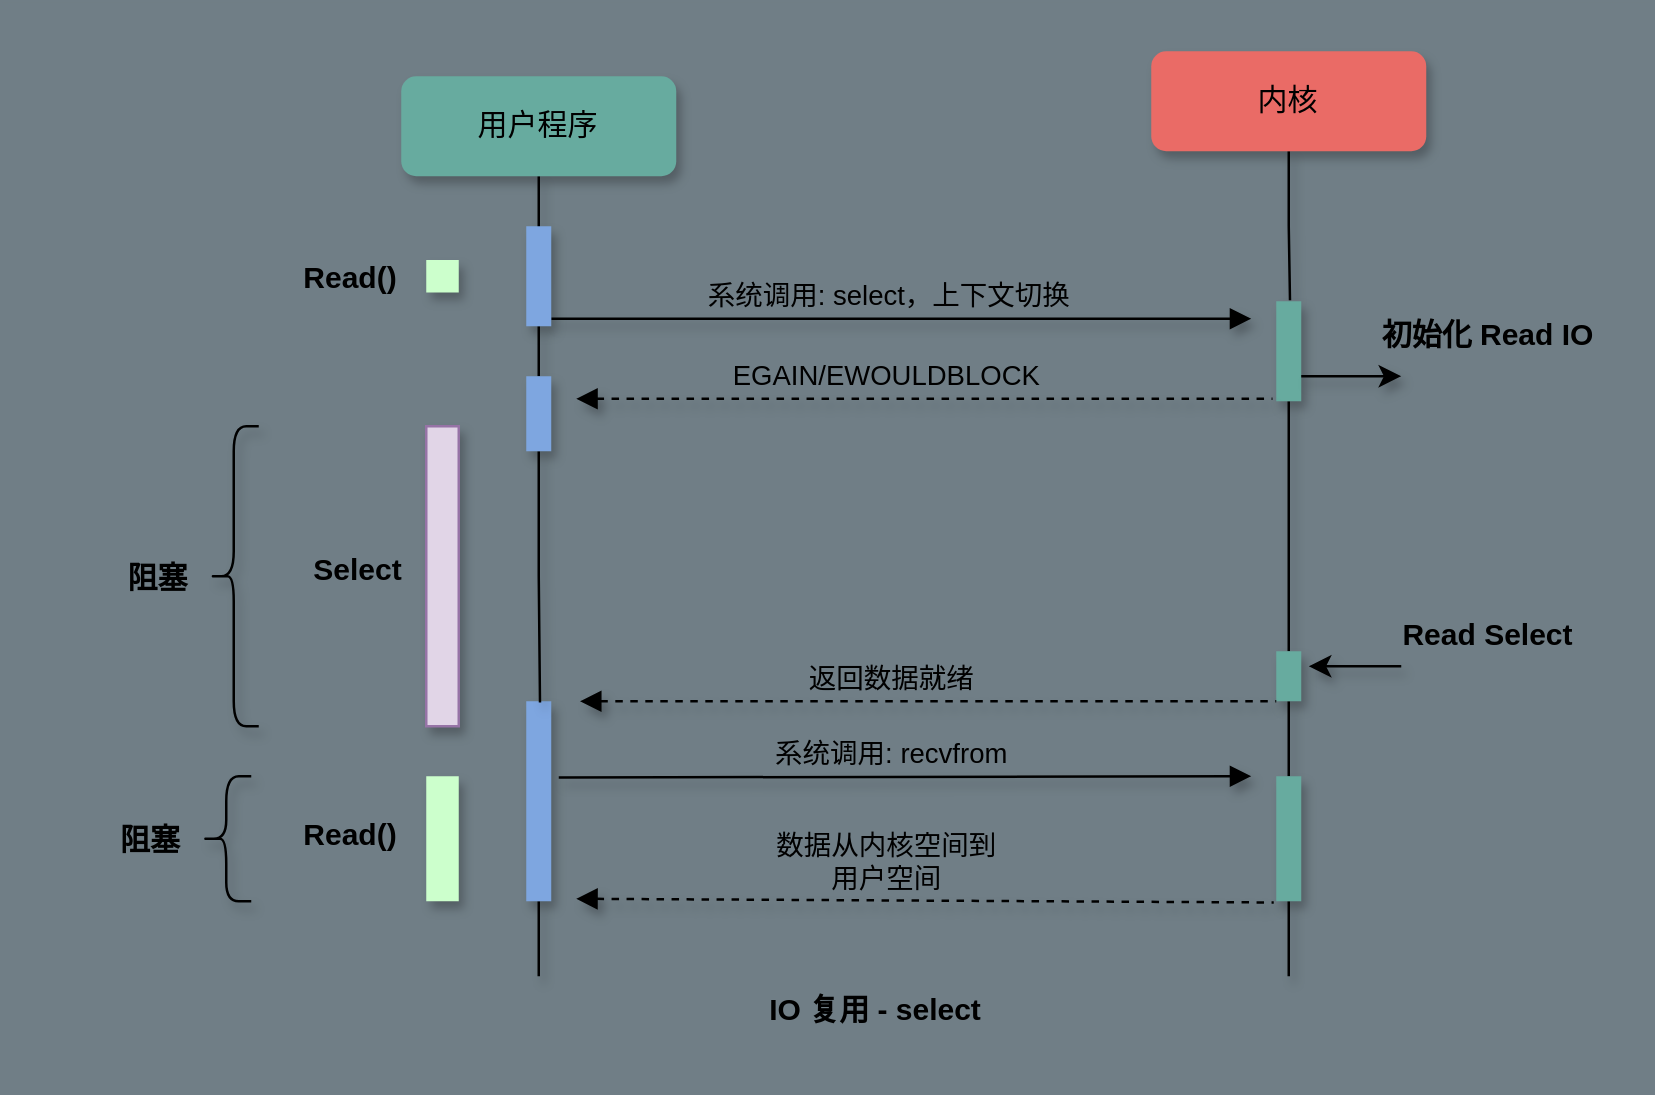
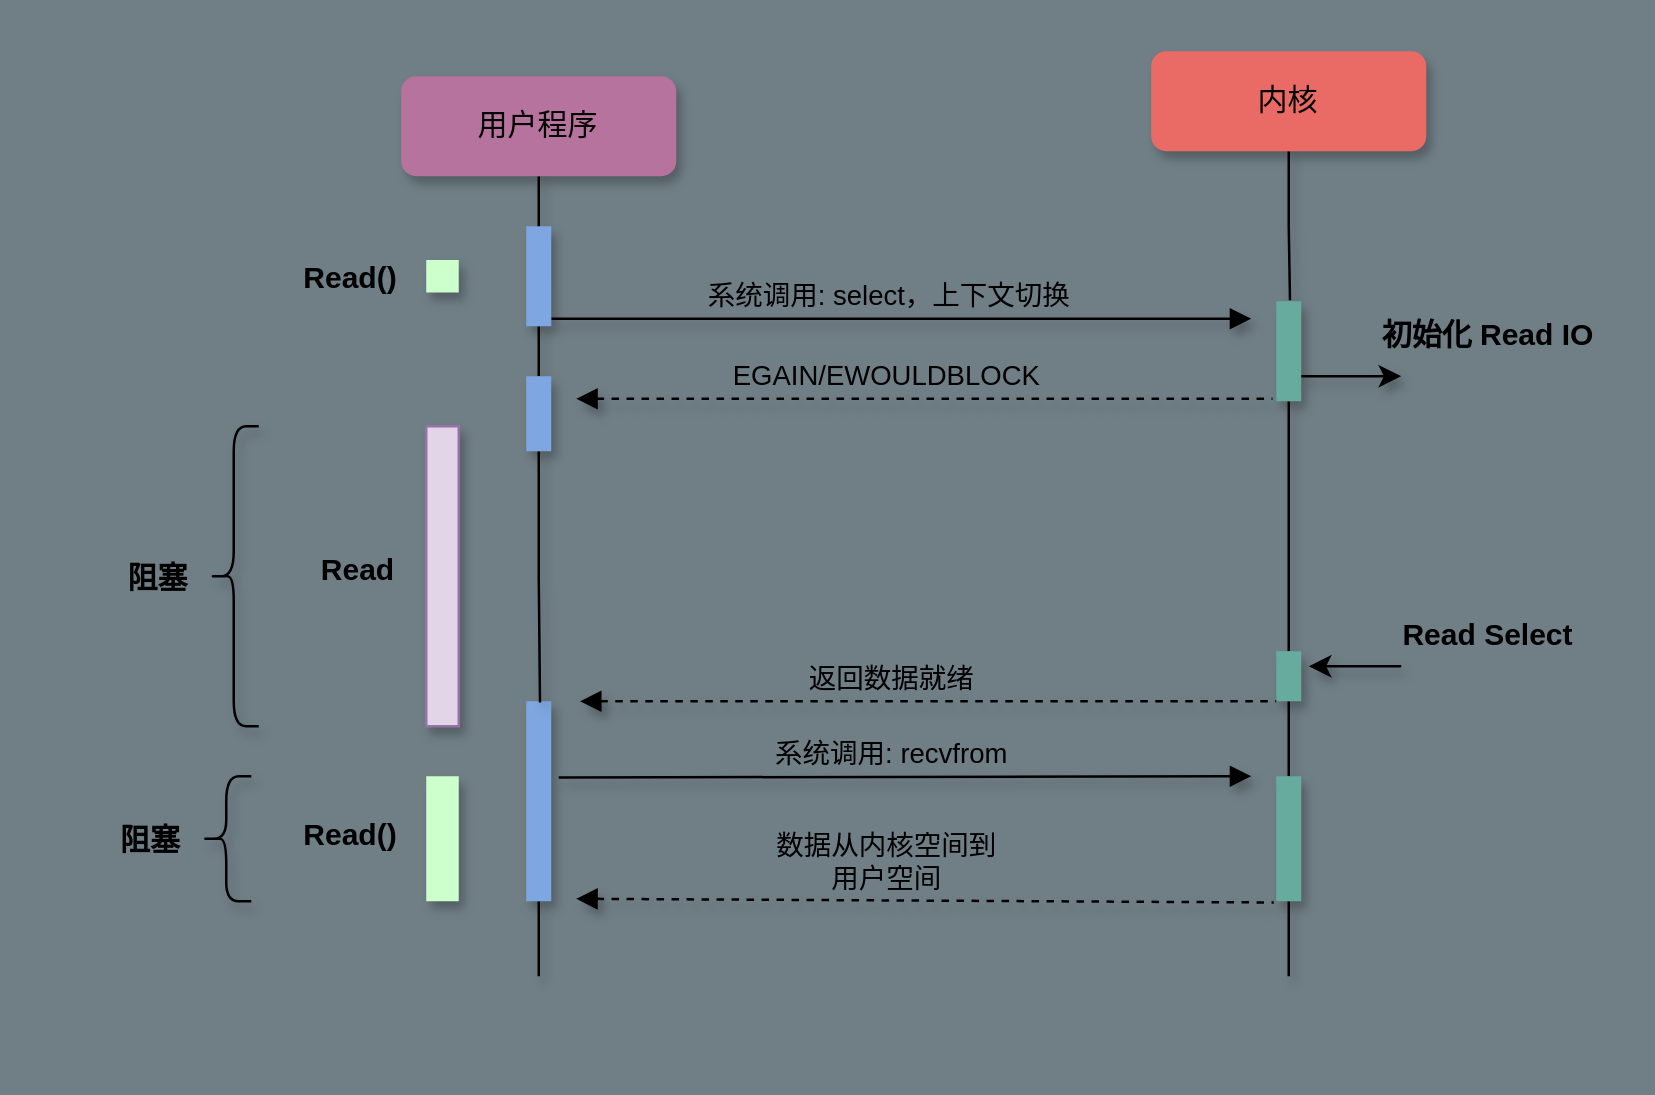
node "用户程序": fillcolor #67ab9f -> #b5739d
node "Select": label "Select" -> "Read"
node "IO 复用 - select": removed
